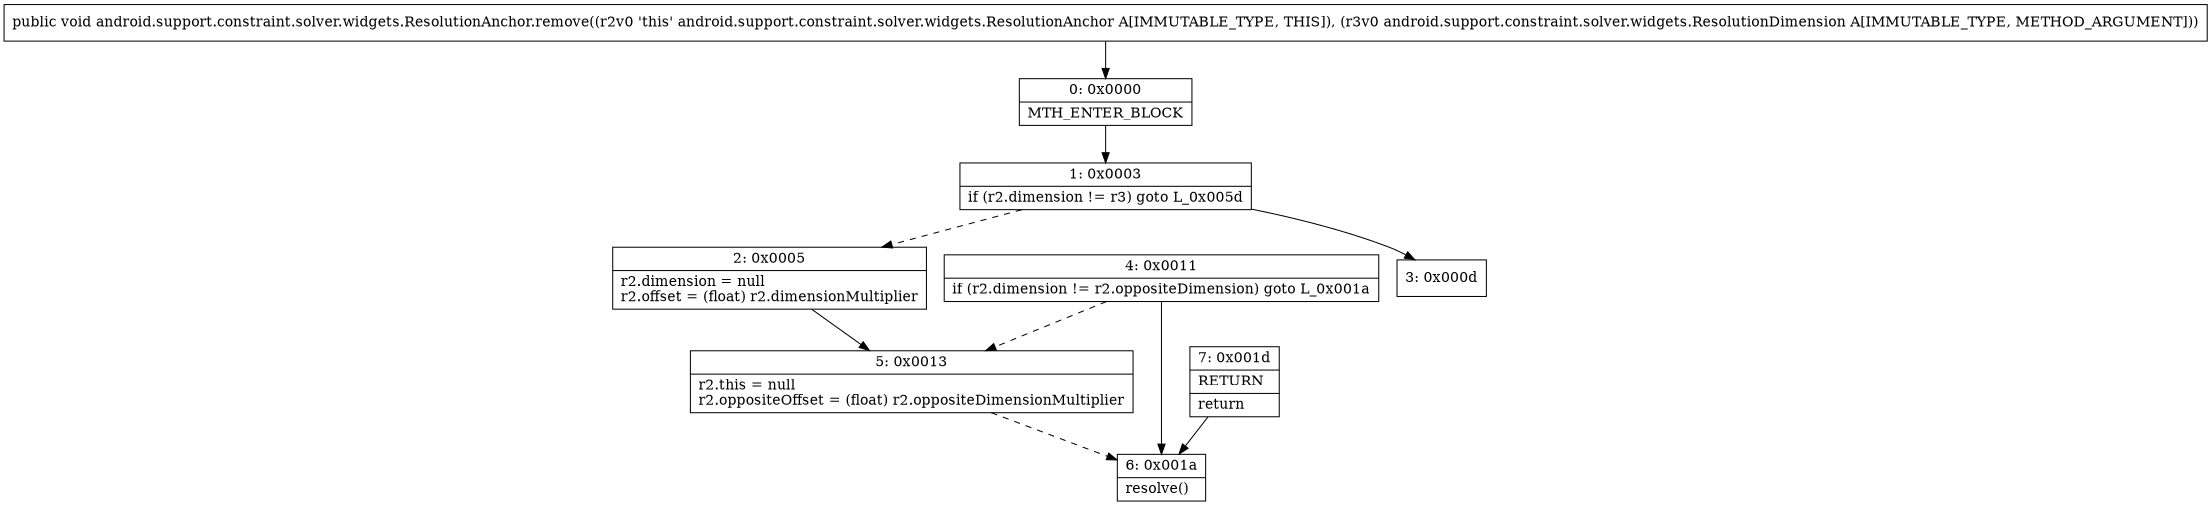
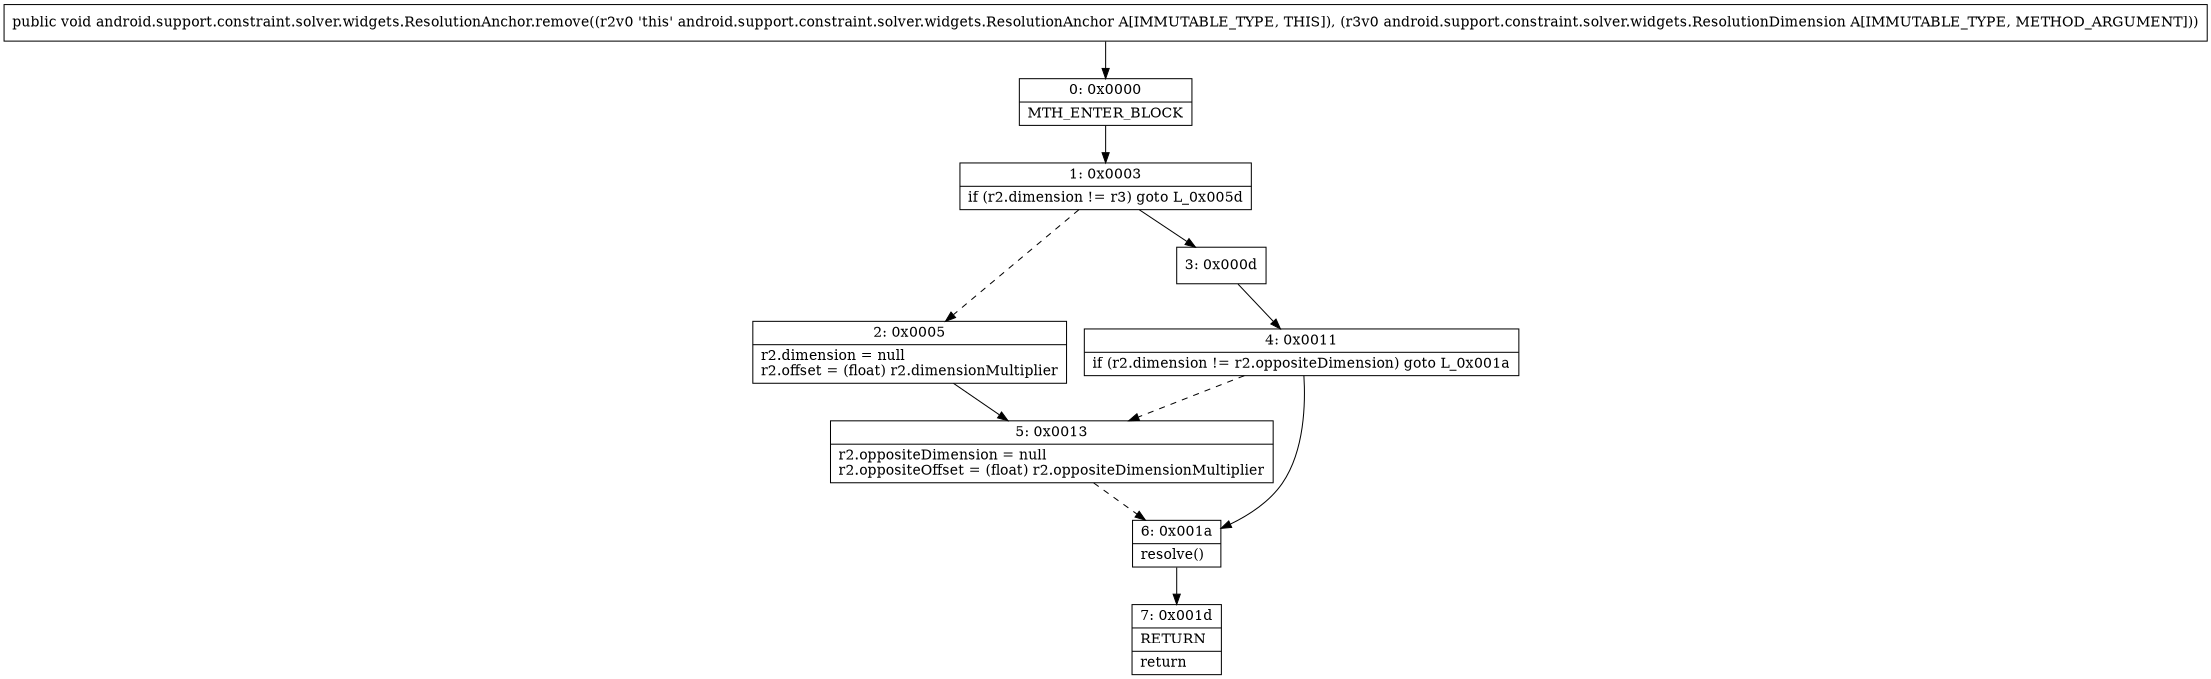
edge "3: 0x000d" -> "4: 0x0011": added
node "5: 0x0013": text "r2.this = null" -> "r2.oppositeDimension = null"
edge "7: 0x001d" -> "6: 0x001a": reversed
